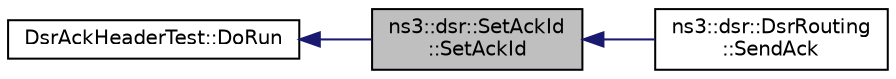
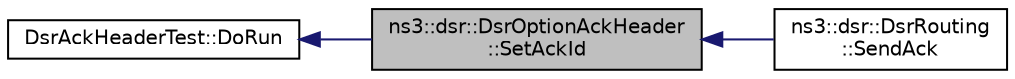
node "ns3::dsr::SetAckId ::SetAckId": label "ns3::dsr::SetAckId ::SetAckId" -> "ns3::dsr::DsrOptionAckHeader ::SetAckId"
